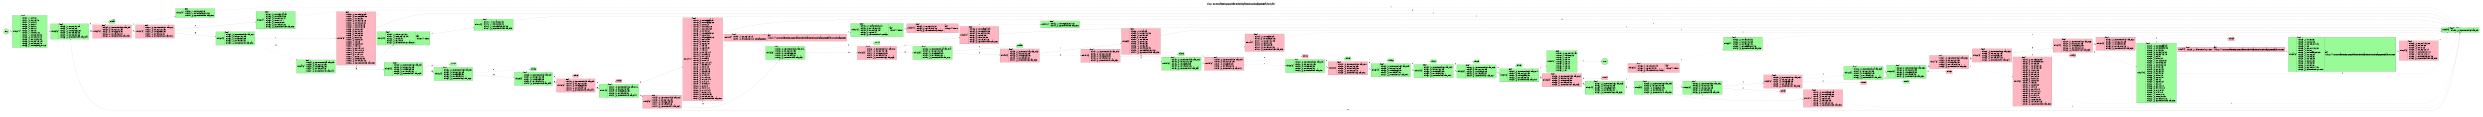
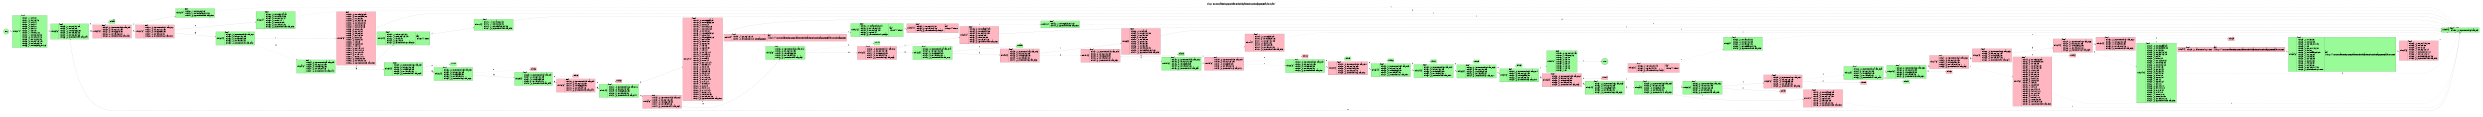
node "0x401b6c": fillcolor palegreen -> lightpink
